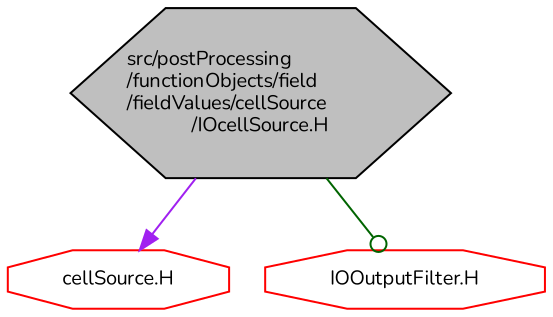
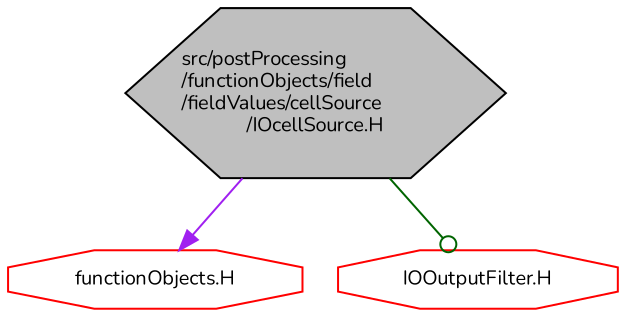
node "cellSource.H": label "cellSource.H" -> "functionObjects.H"
